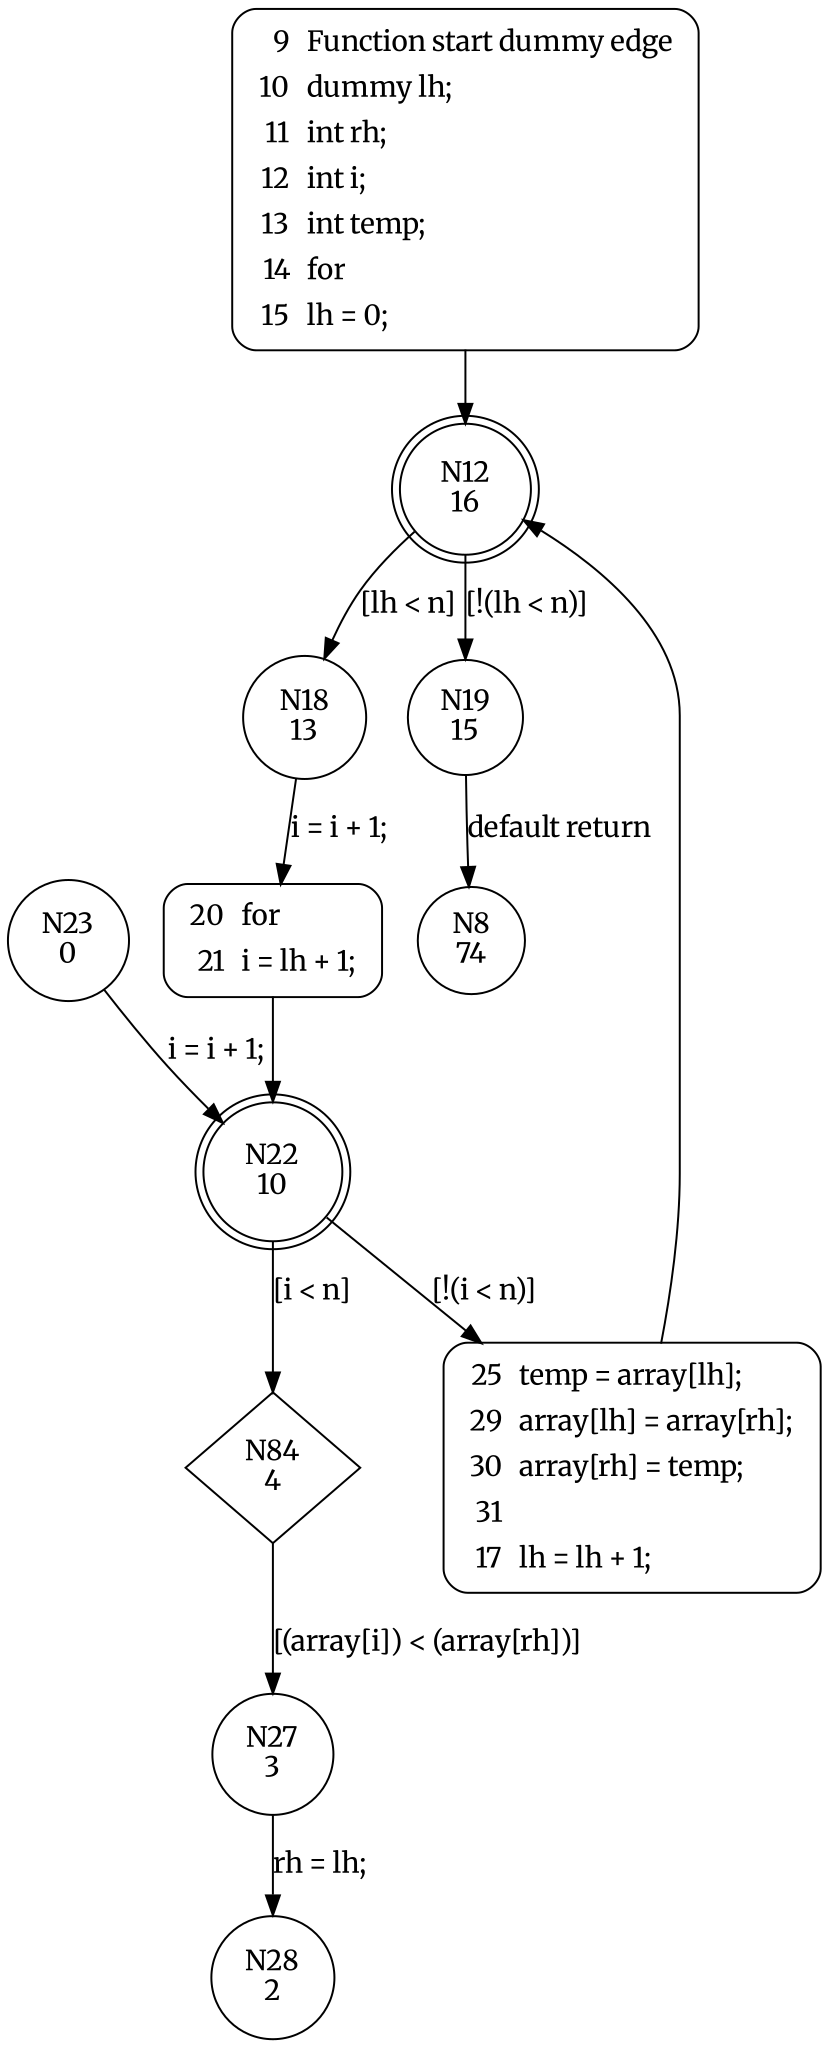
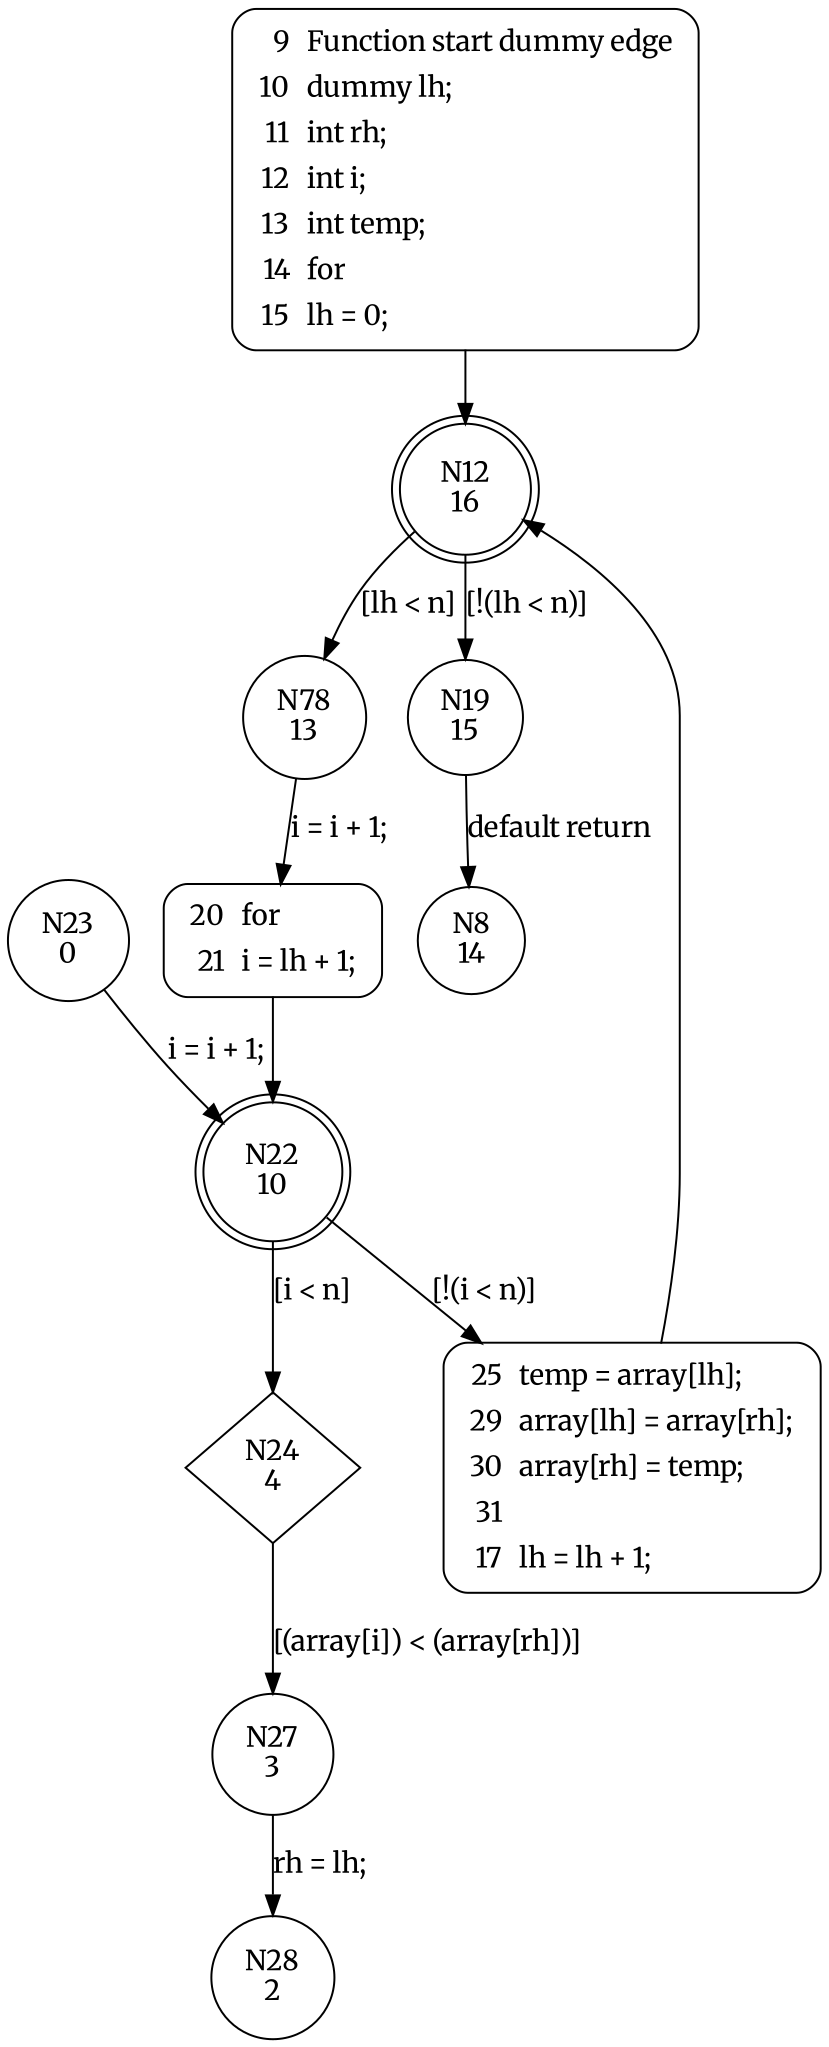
node "N18 13": label "N18 13" -> "N78 13"
node "N8 74": label "N8 74" -> "N8 14"
node "N84 4": label "N84 4" -> "N24 4"
